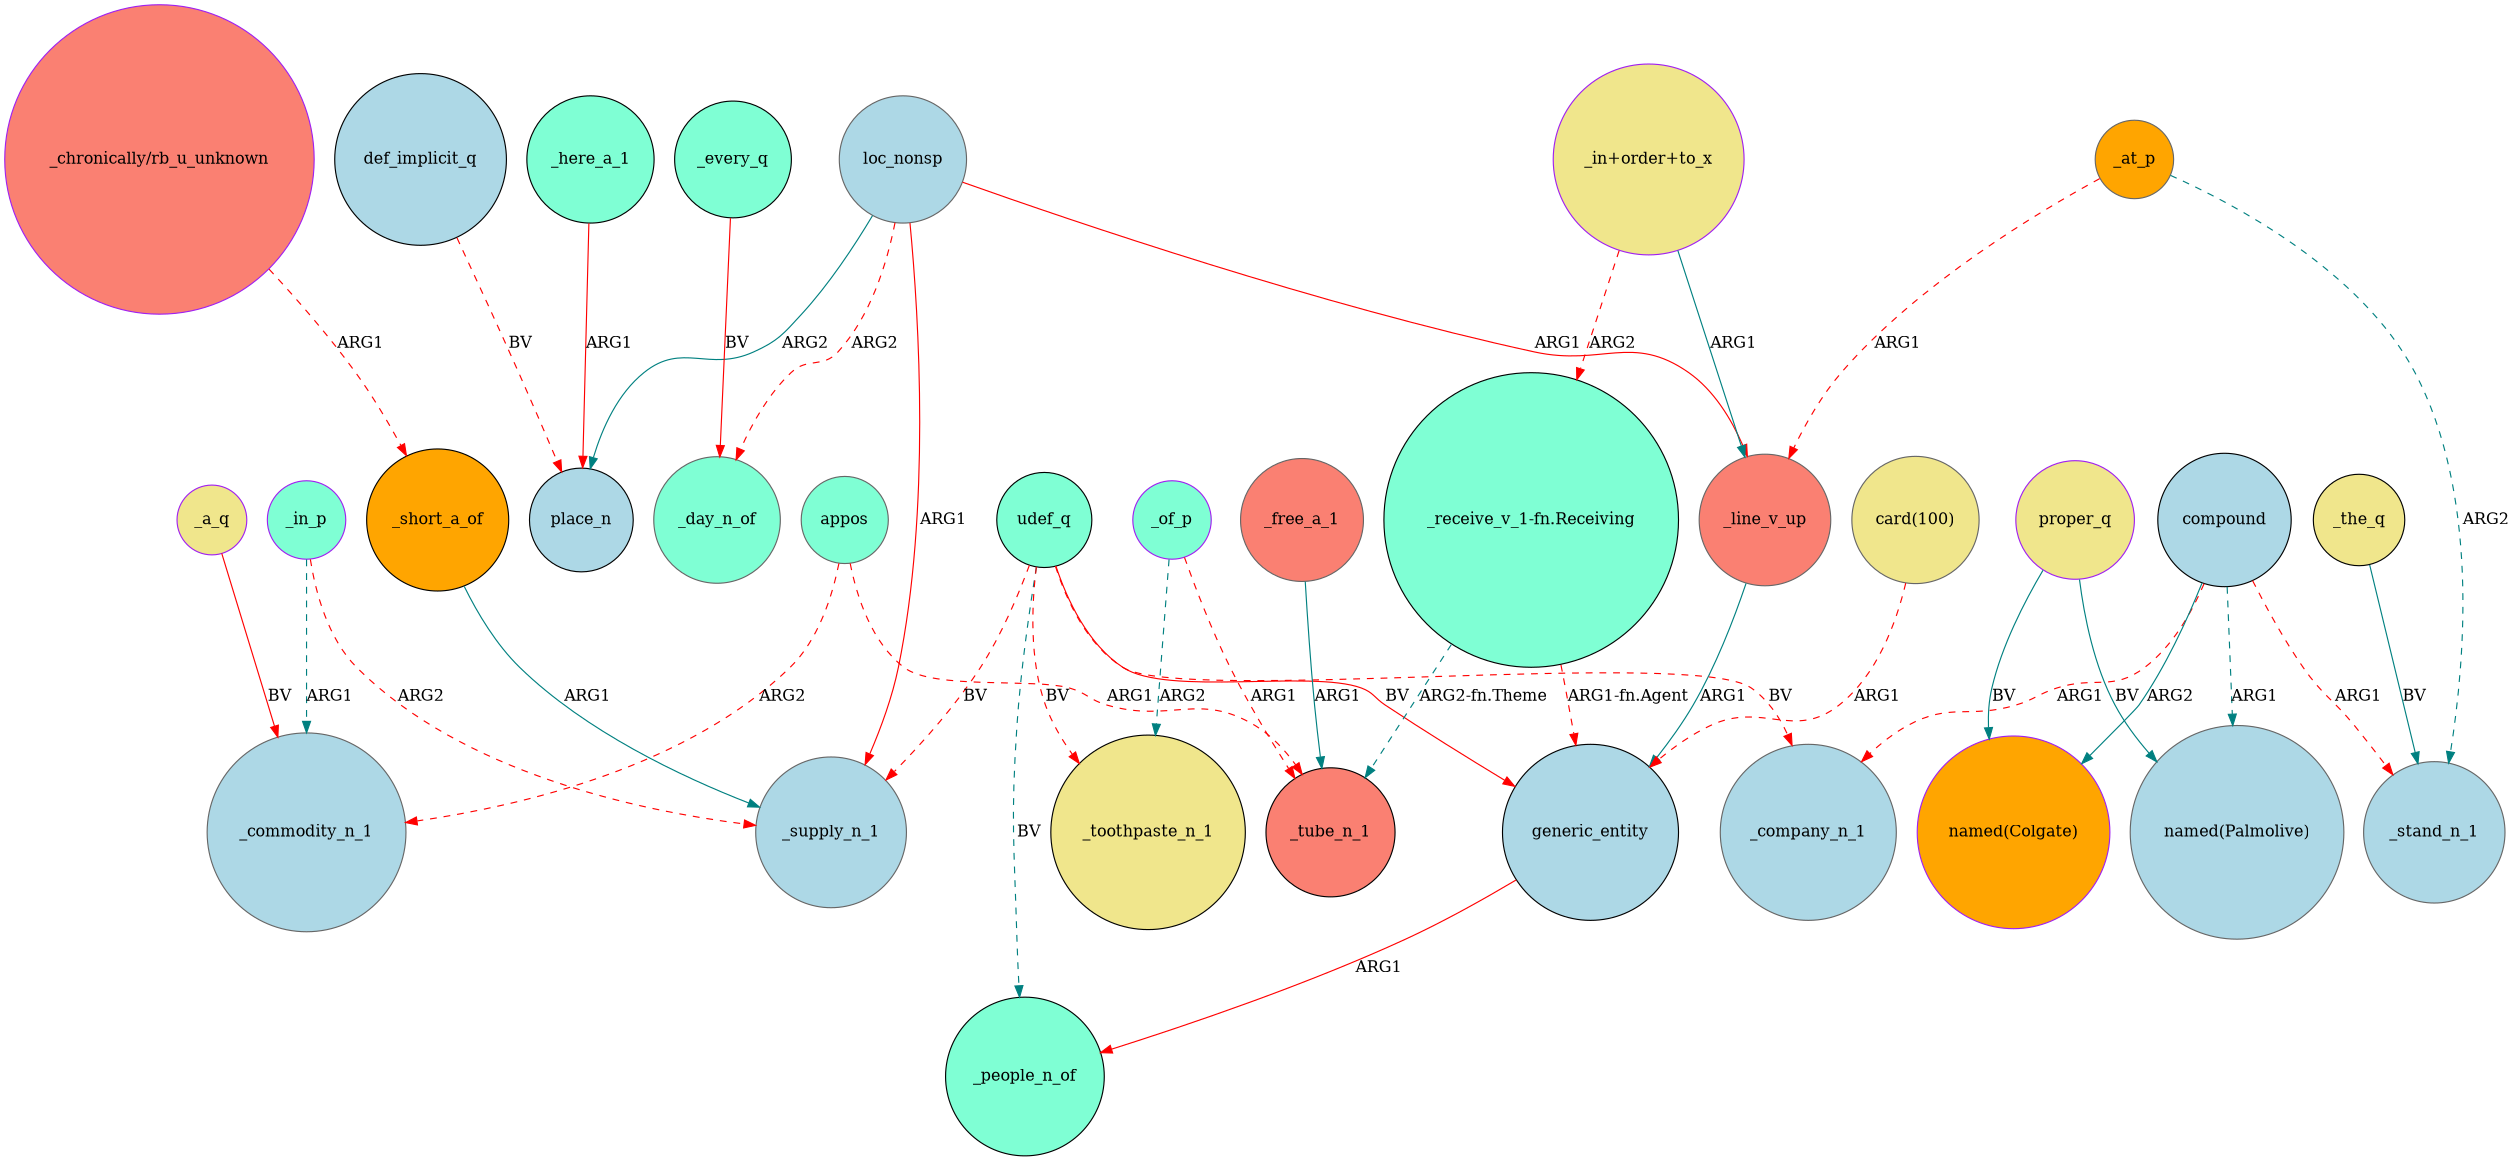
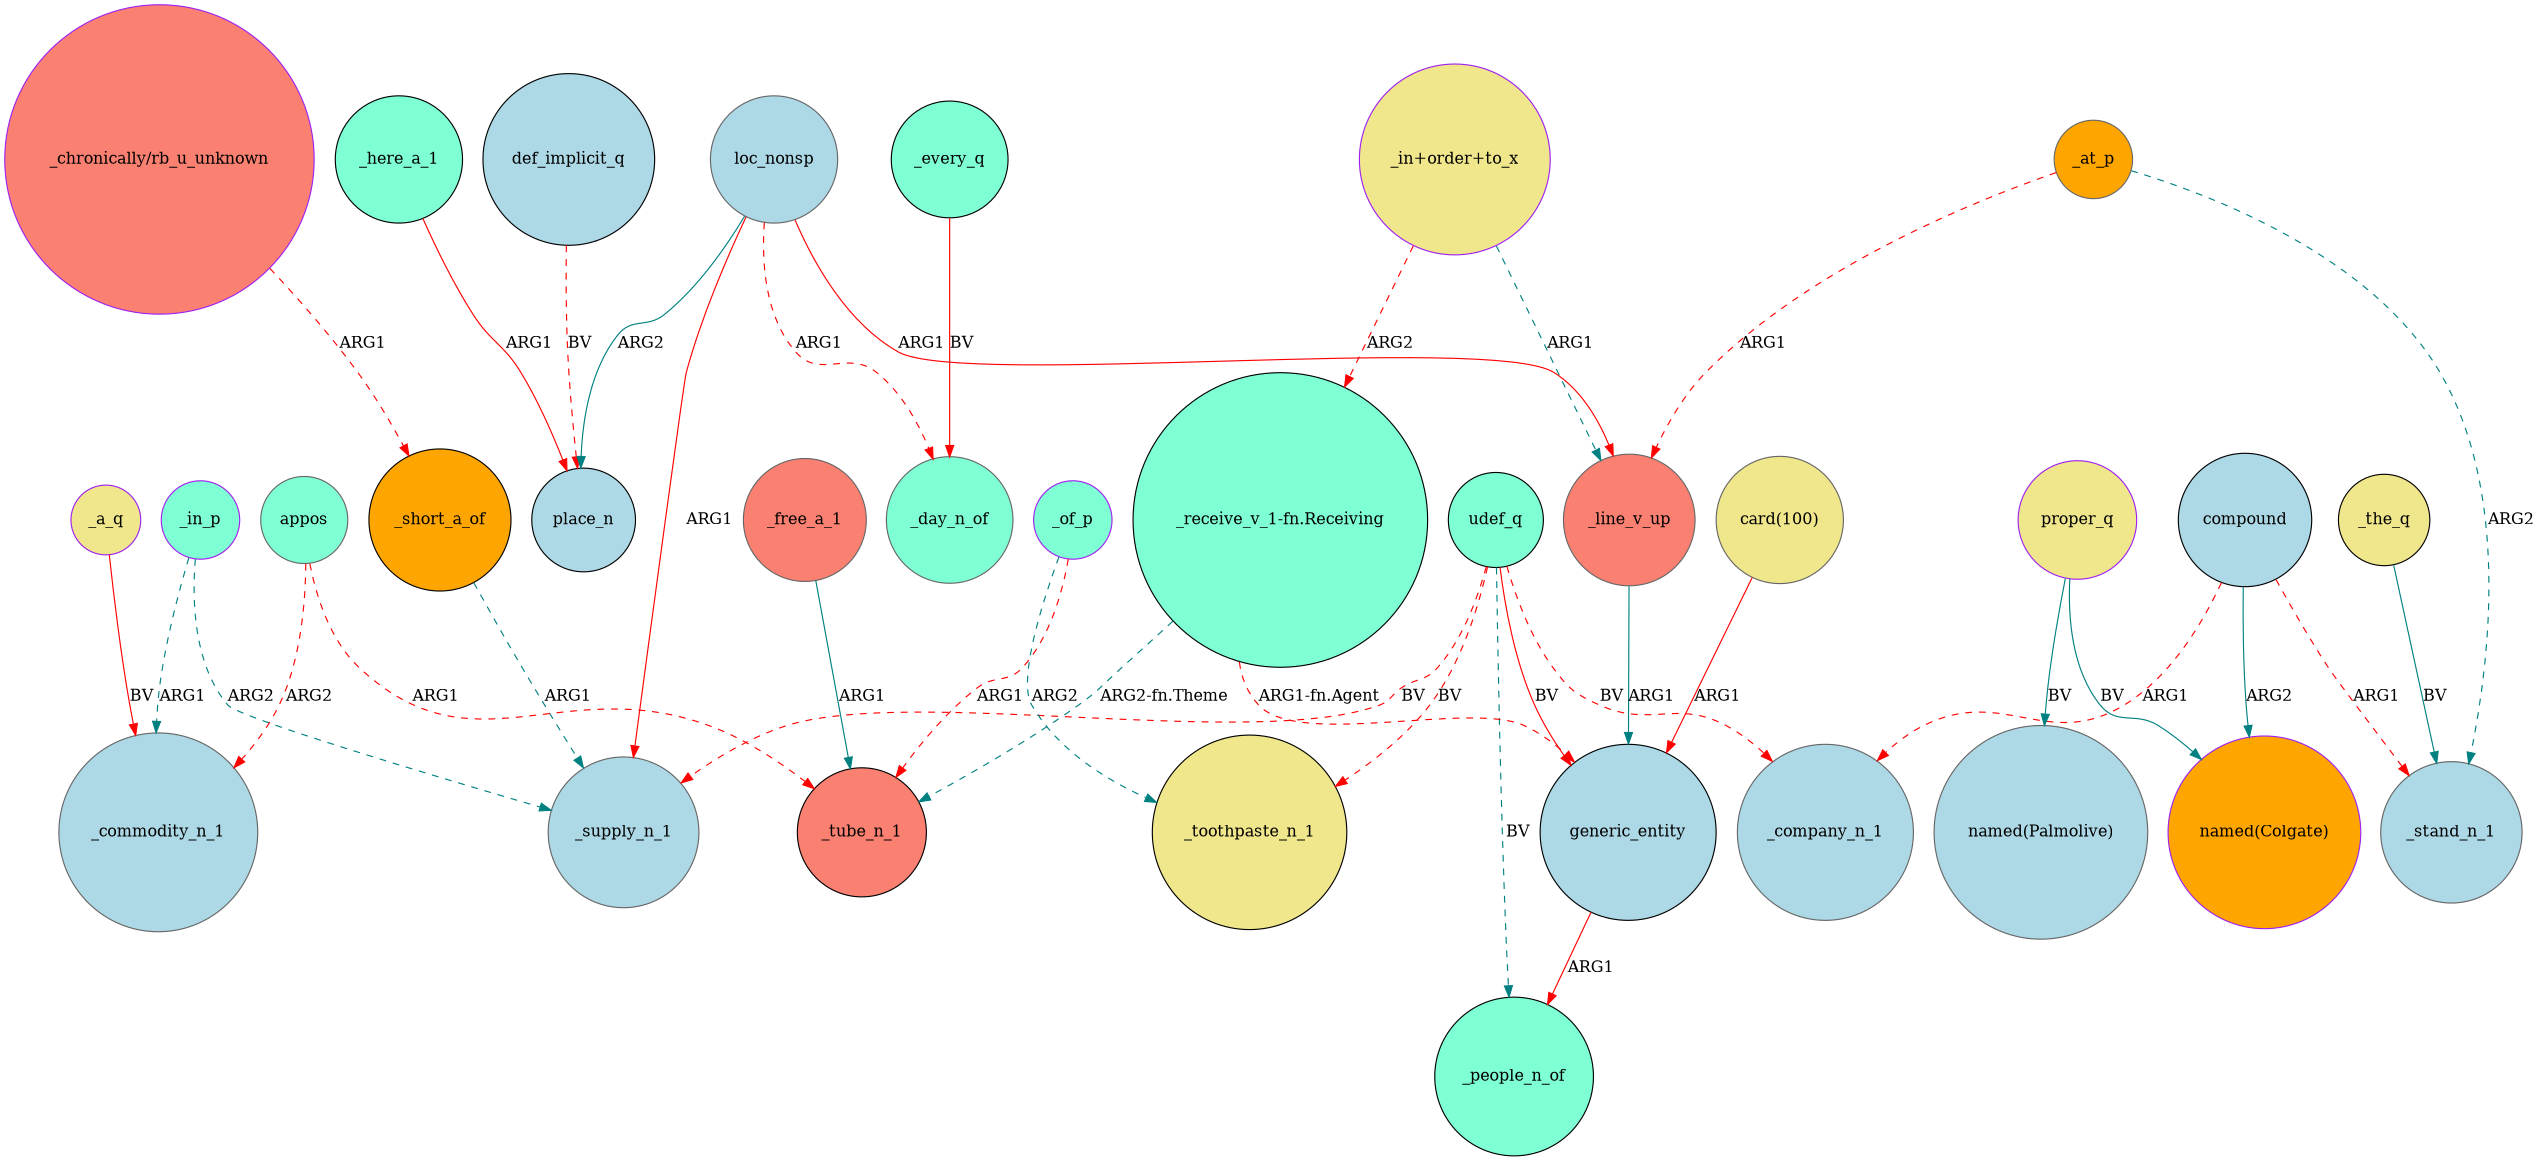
edge "loc_nonsp" -> "_day_n_of": label "ARG2" -> "ARG1"
edge "_in+order+to_x" -> "_line_v_up": style solid -> dashed
edge "compound" -> "named(Palmolive)": removed, label "ARG1"
edge "card(100)" -> "generic_entity": style dashed -> solid
edge "_short_a_of" -> "_supply_n_1": style solid -> dashed
edge "_in_p" -> "_supply_n_1": color red -> teal
